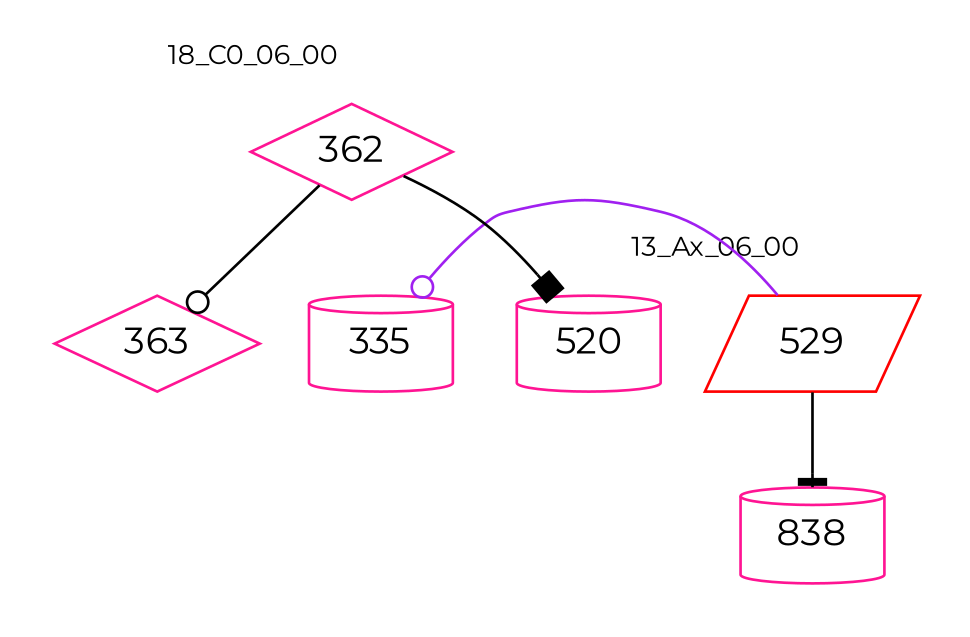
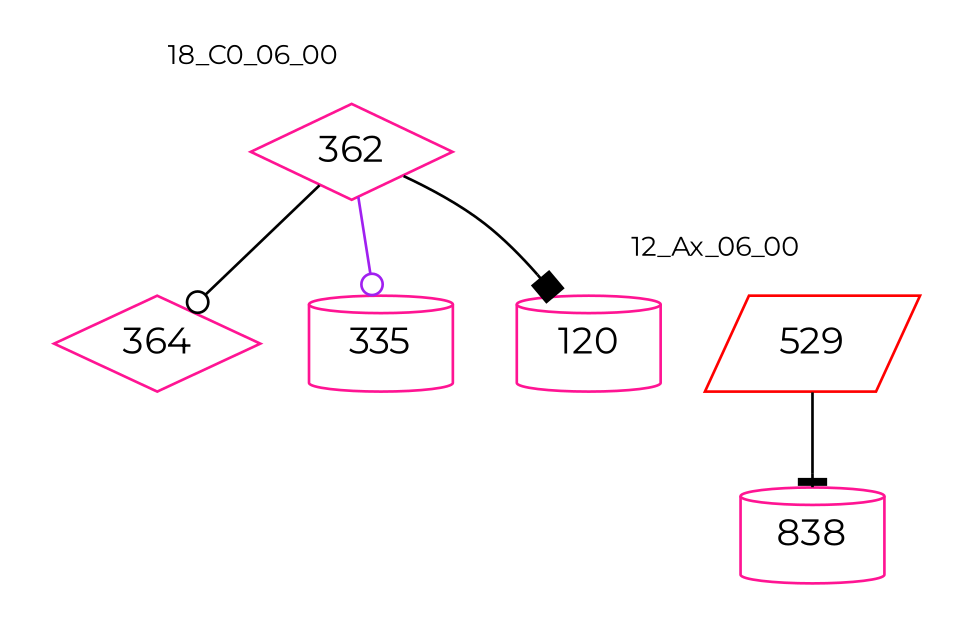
edge "529" -> "335": now "362" -> "335"
cluster "13_Ax_06_00": label "13_Ax_06_00" -> "12_Ax_06_00"
node "363": label "363" -> "364"
node "520": label "520" -> "120"
